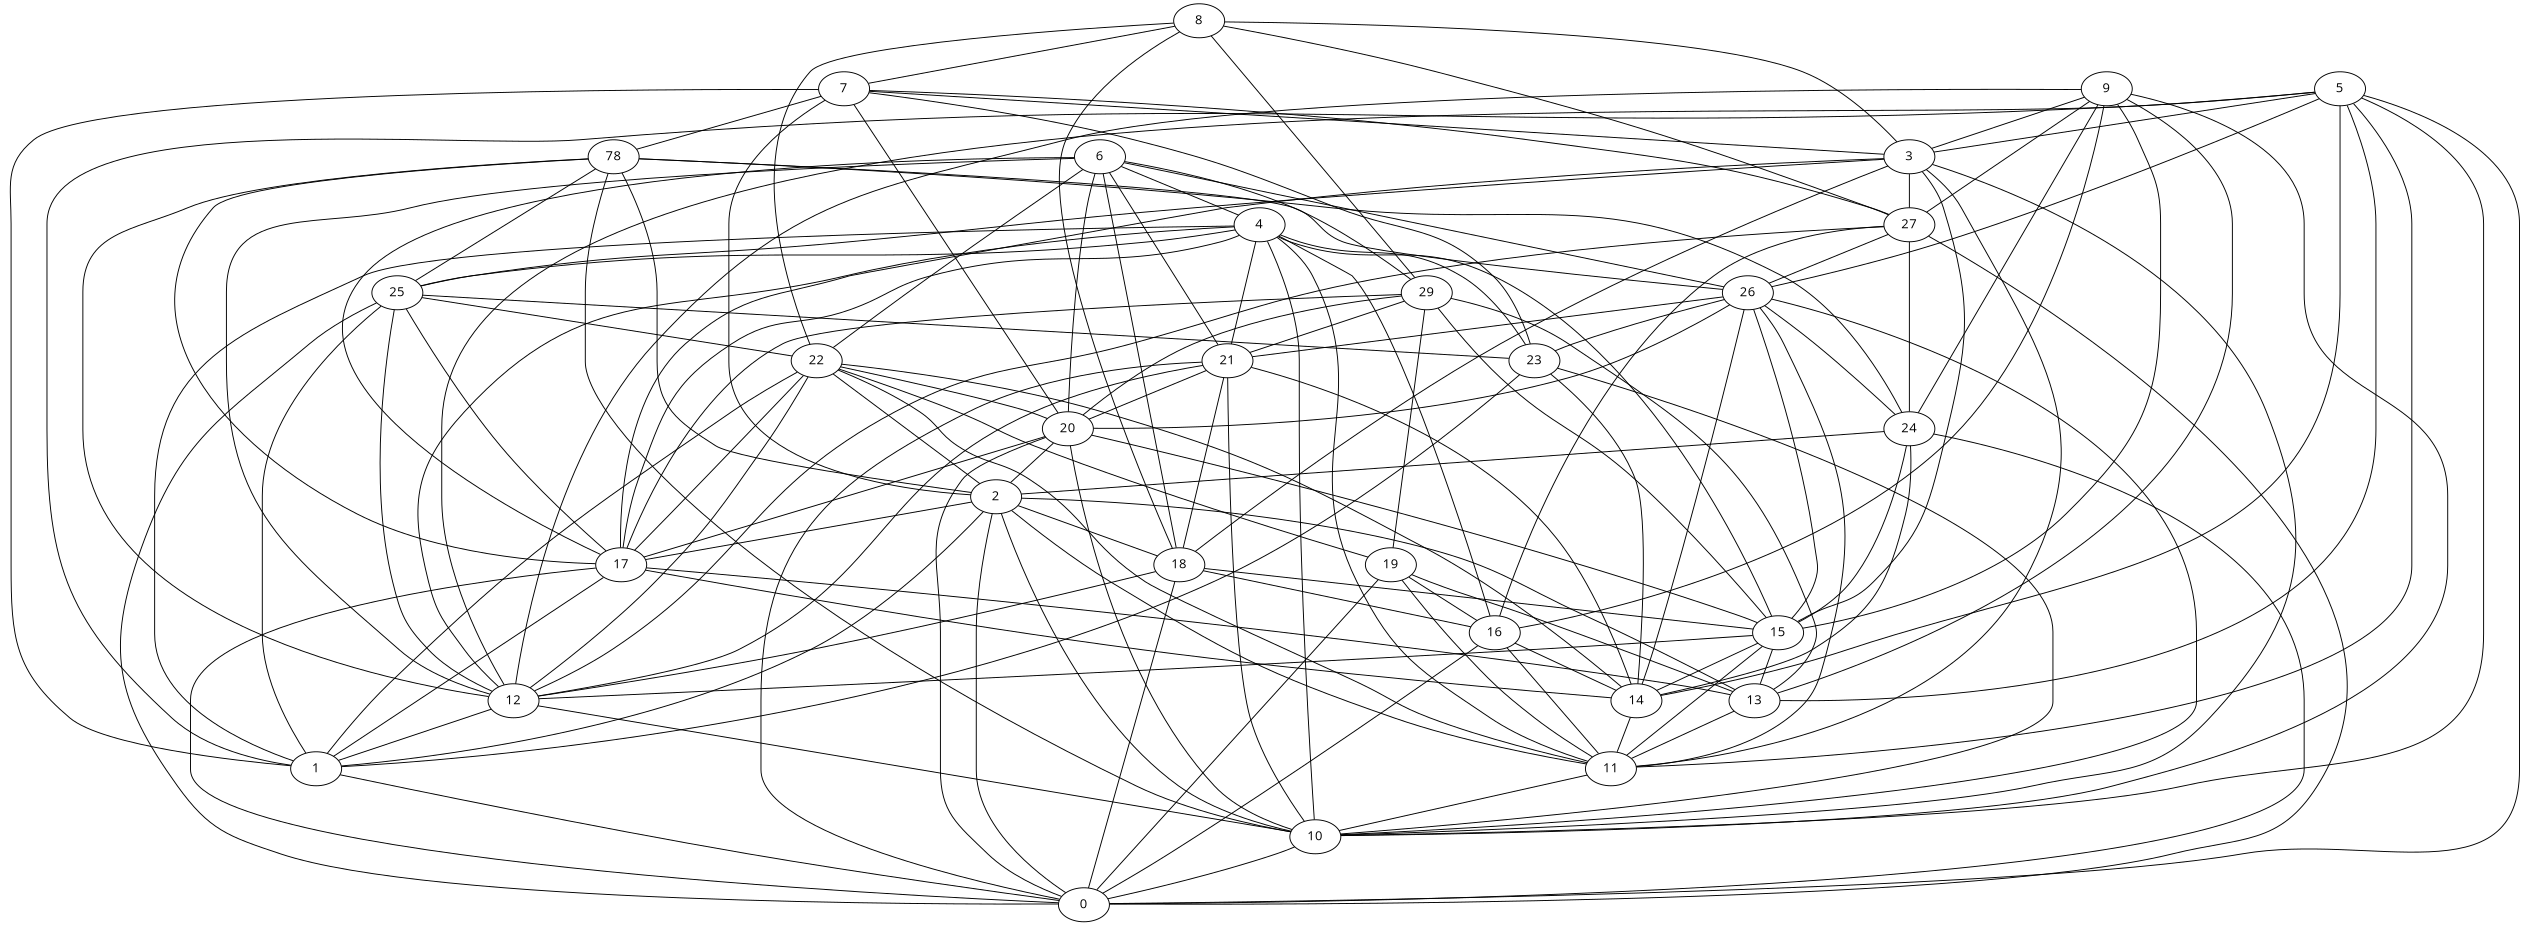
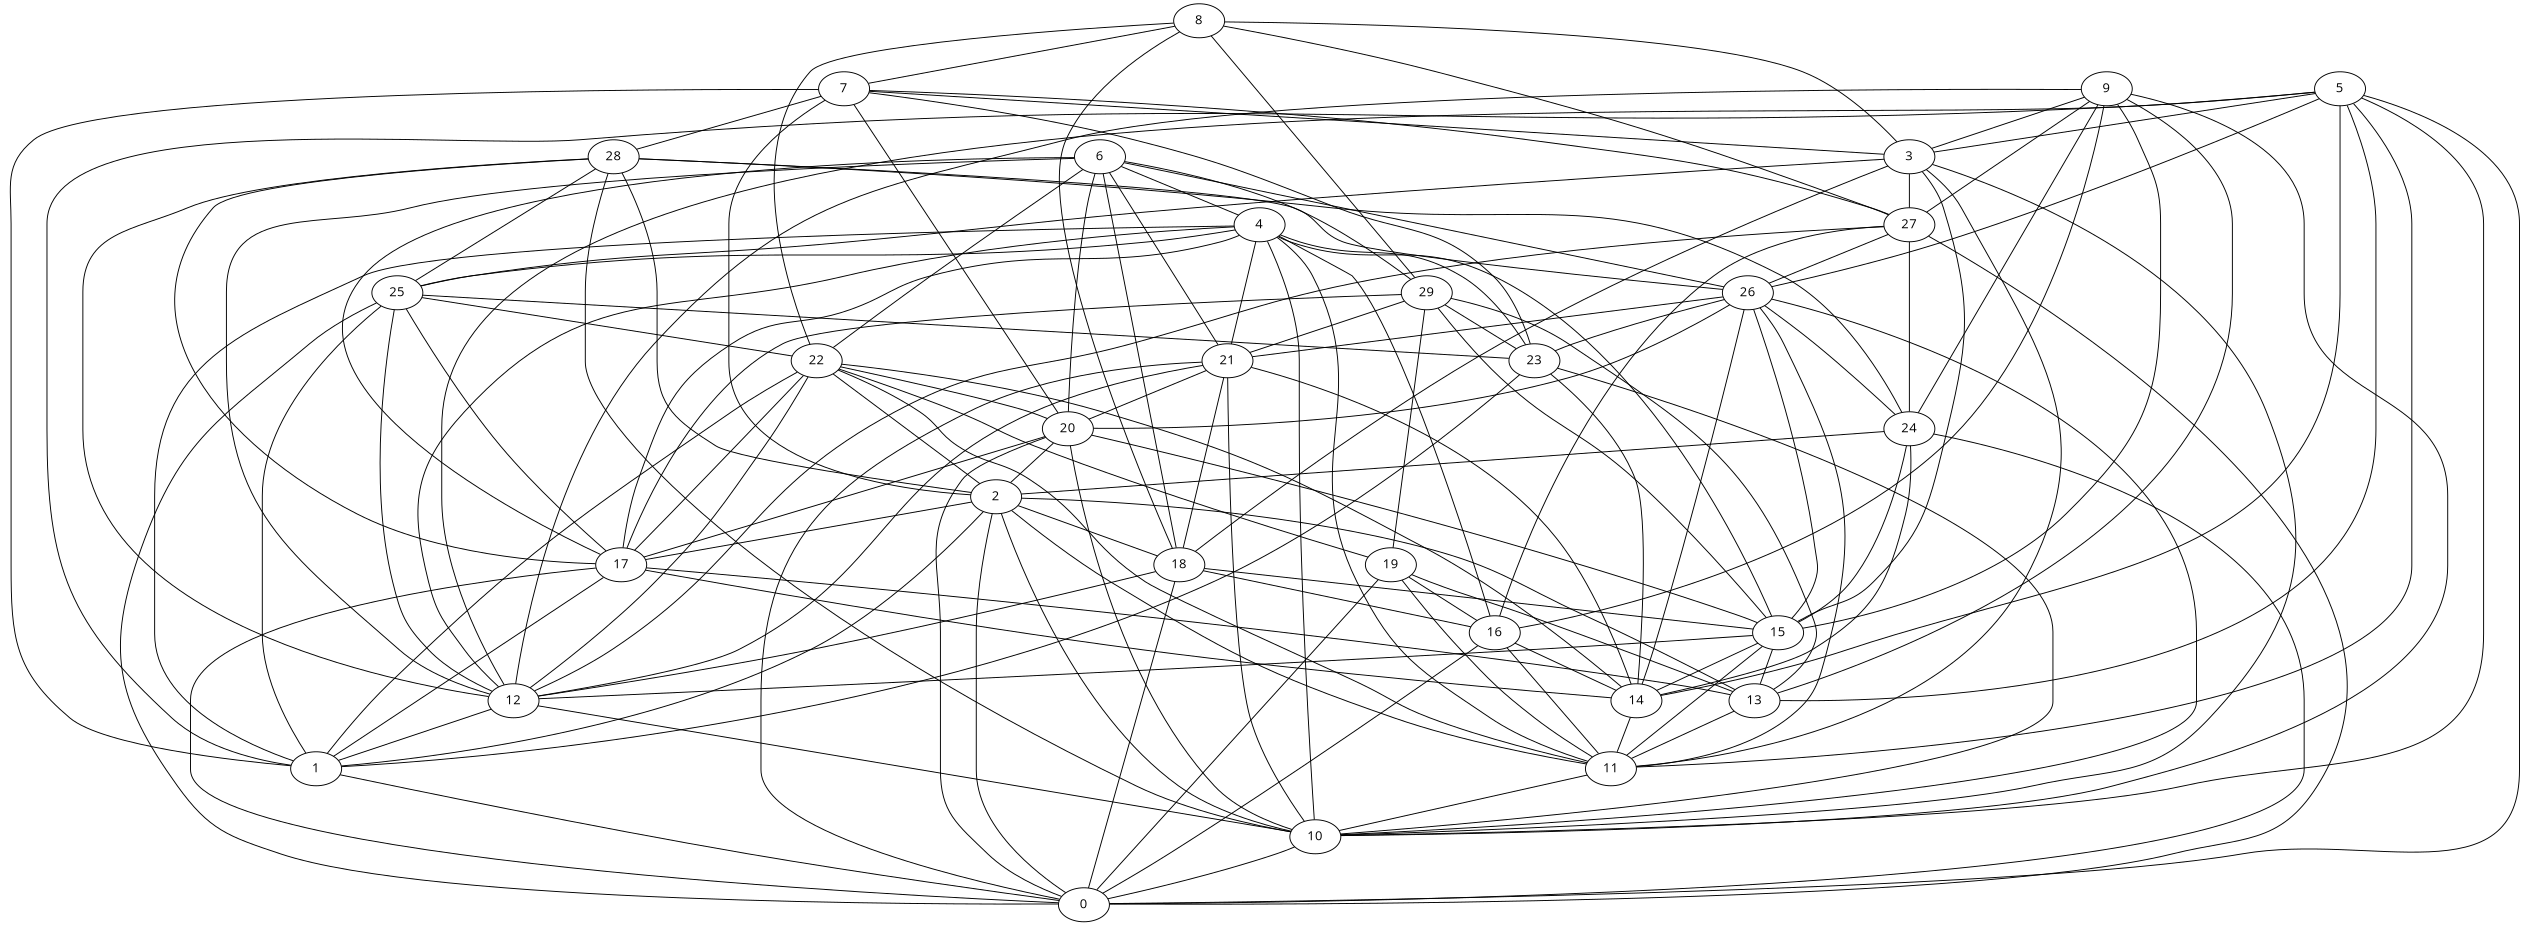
node "78": label "78" -> "28"
edge "3" -- "17": removed
edge "29" -- "20": now "29" -- "23"
